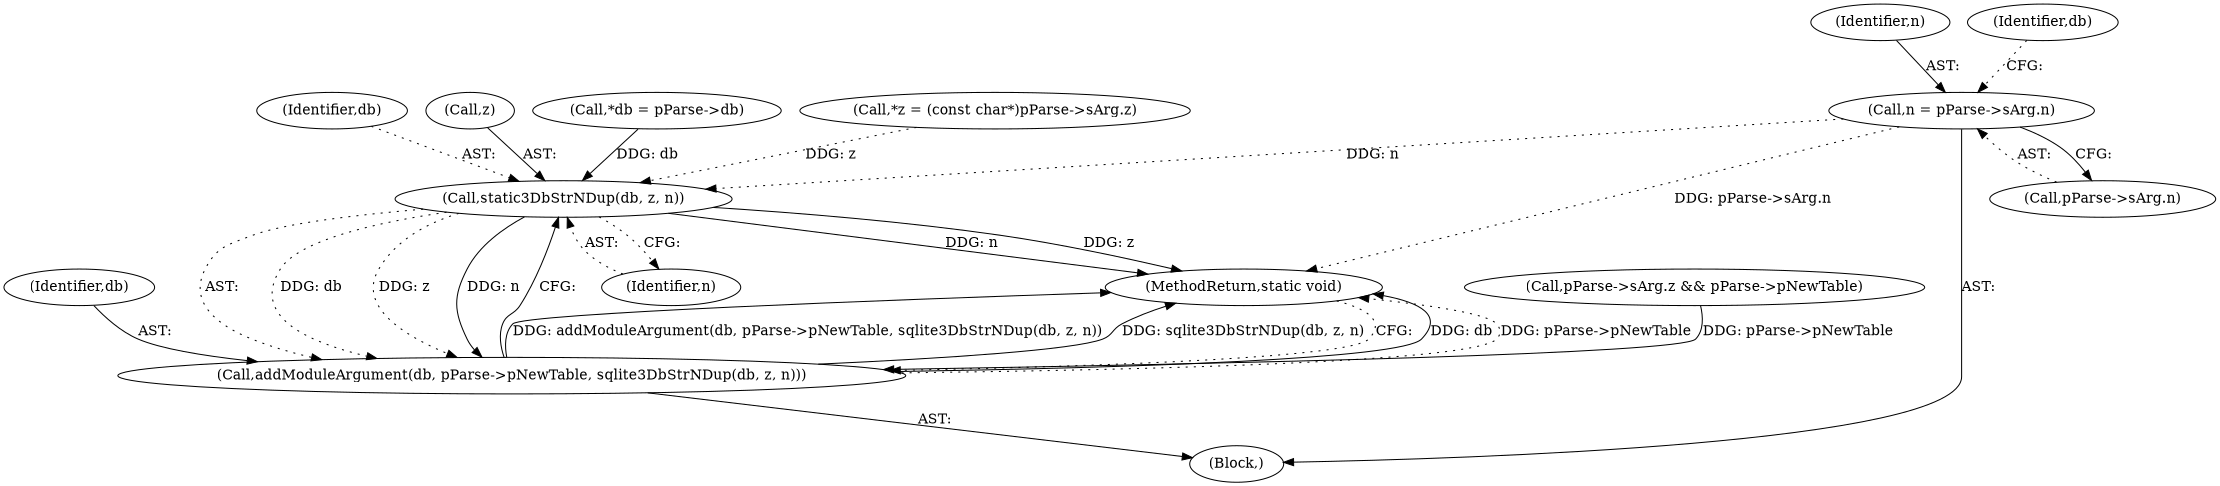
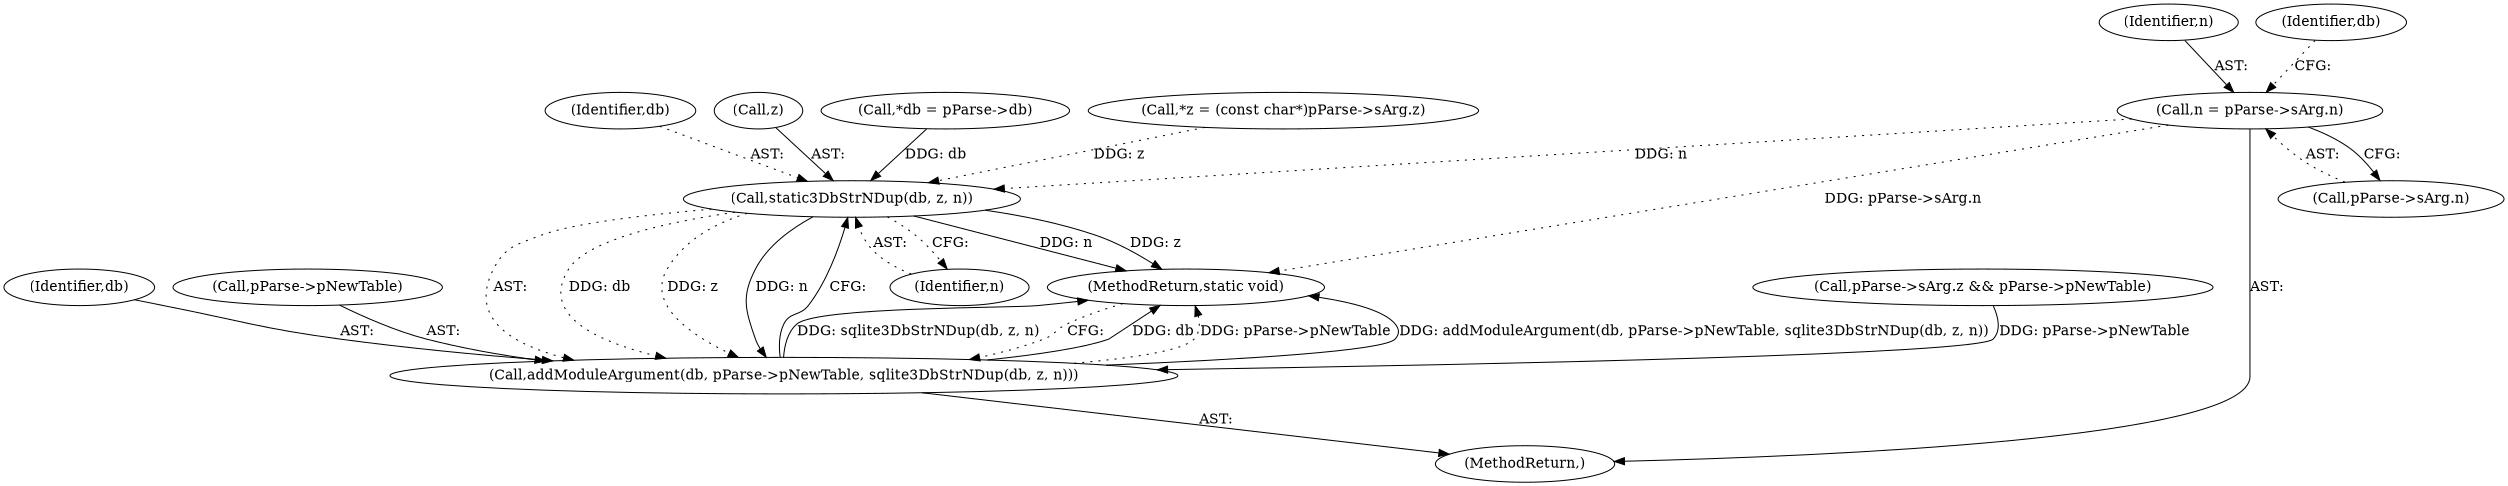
node "(Call,pParse->pNewTable)": added
node "(Block,)": label "(Block,)" -> "(MethodReturn,)"
